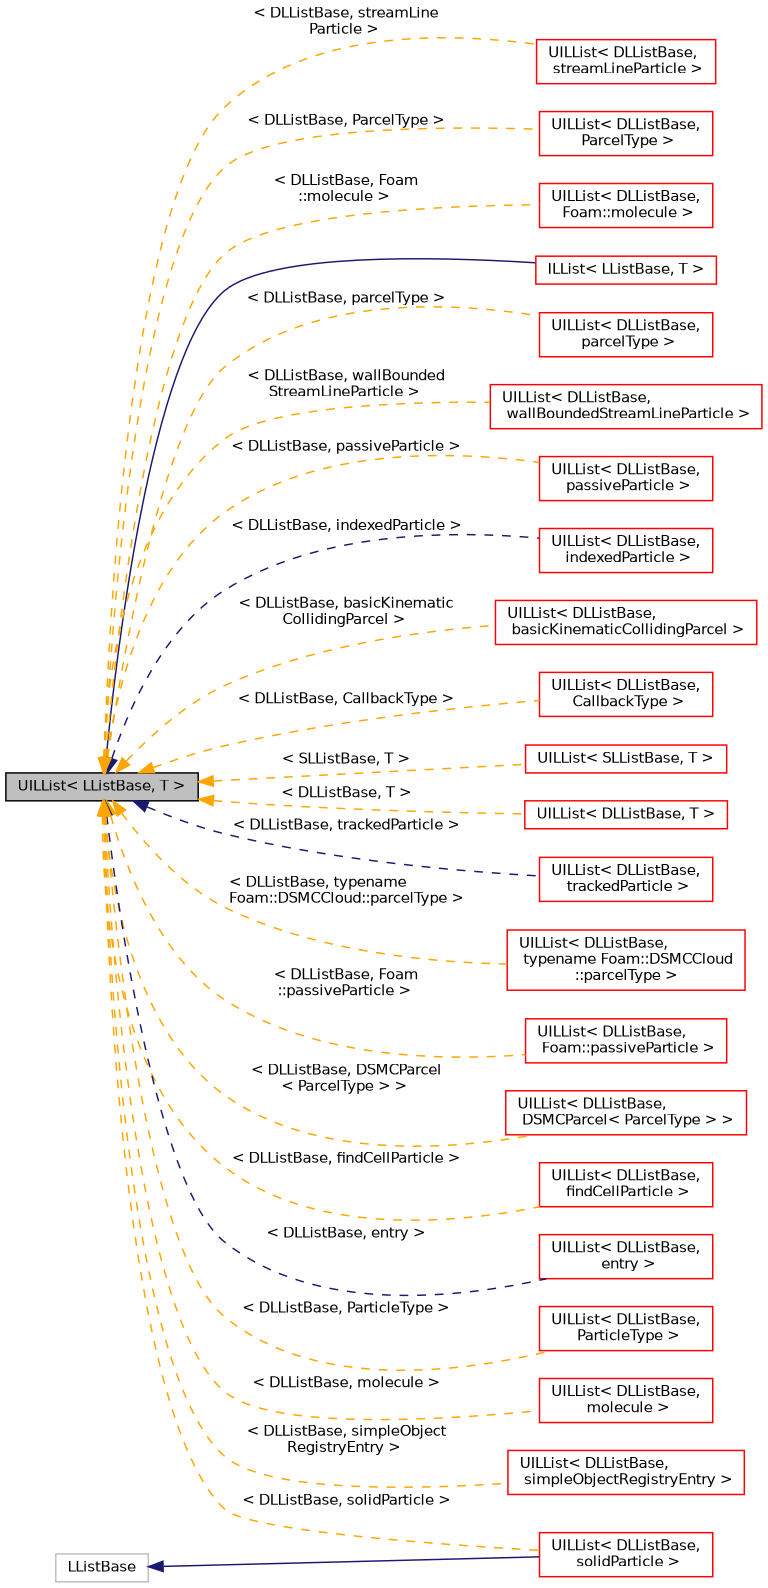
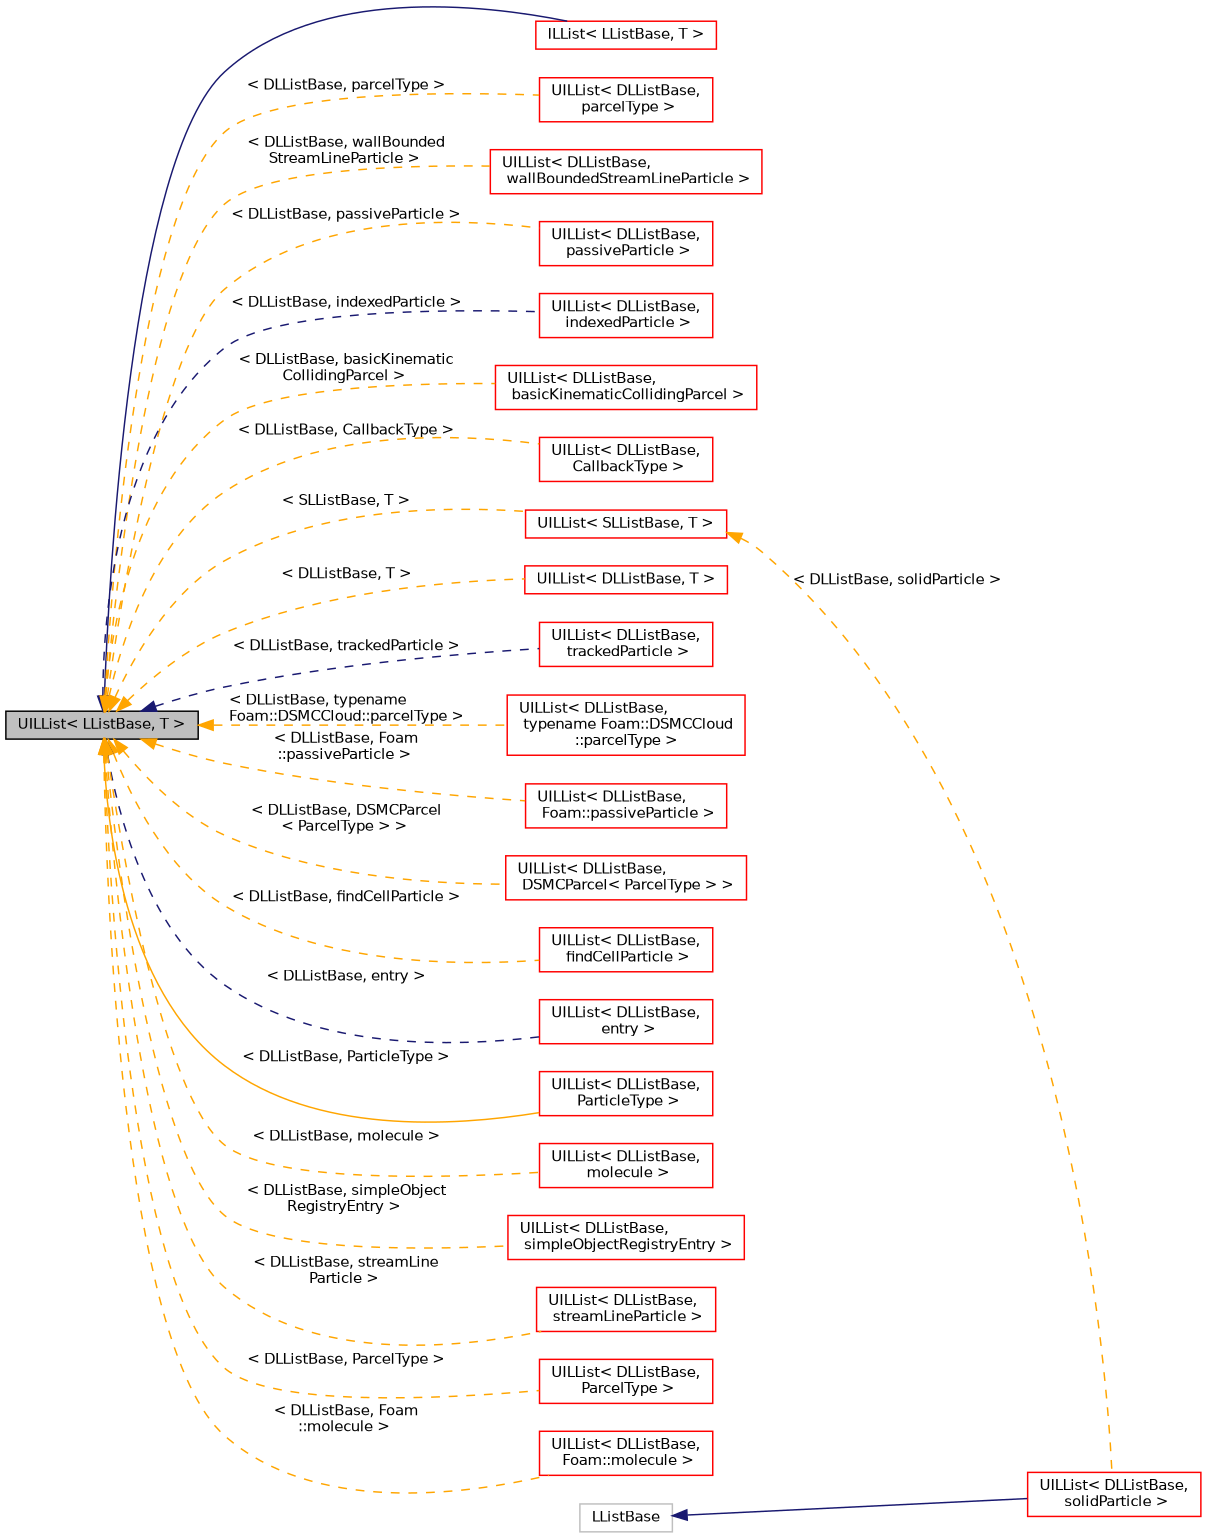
edge "UILList< DLListBase, ParticleType >" -> "UILList< LListBase, T >": style dashed -> solid
edge "UILList< DLListBase, solidParticle >" -> "UILList< LListBase, T >": now "UILList< DLListBase, solidParticle >" -> "UILList< SLListBase, T >"
